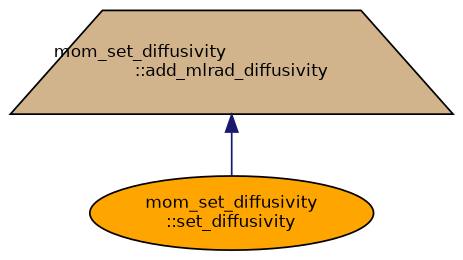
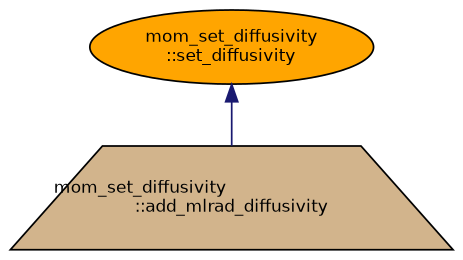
edge "mom_set_diffusivity ::set_diffusivity" -> "mom_set_diffusivity ::add_mlrad_diffusivity": reversed
